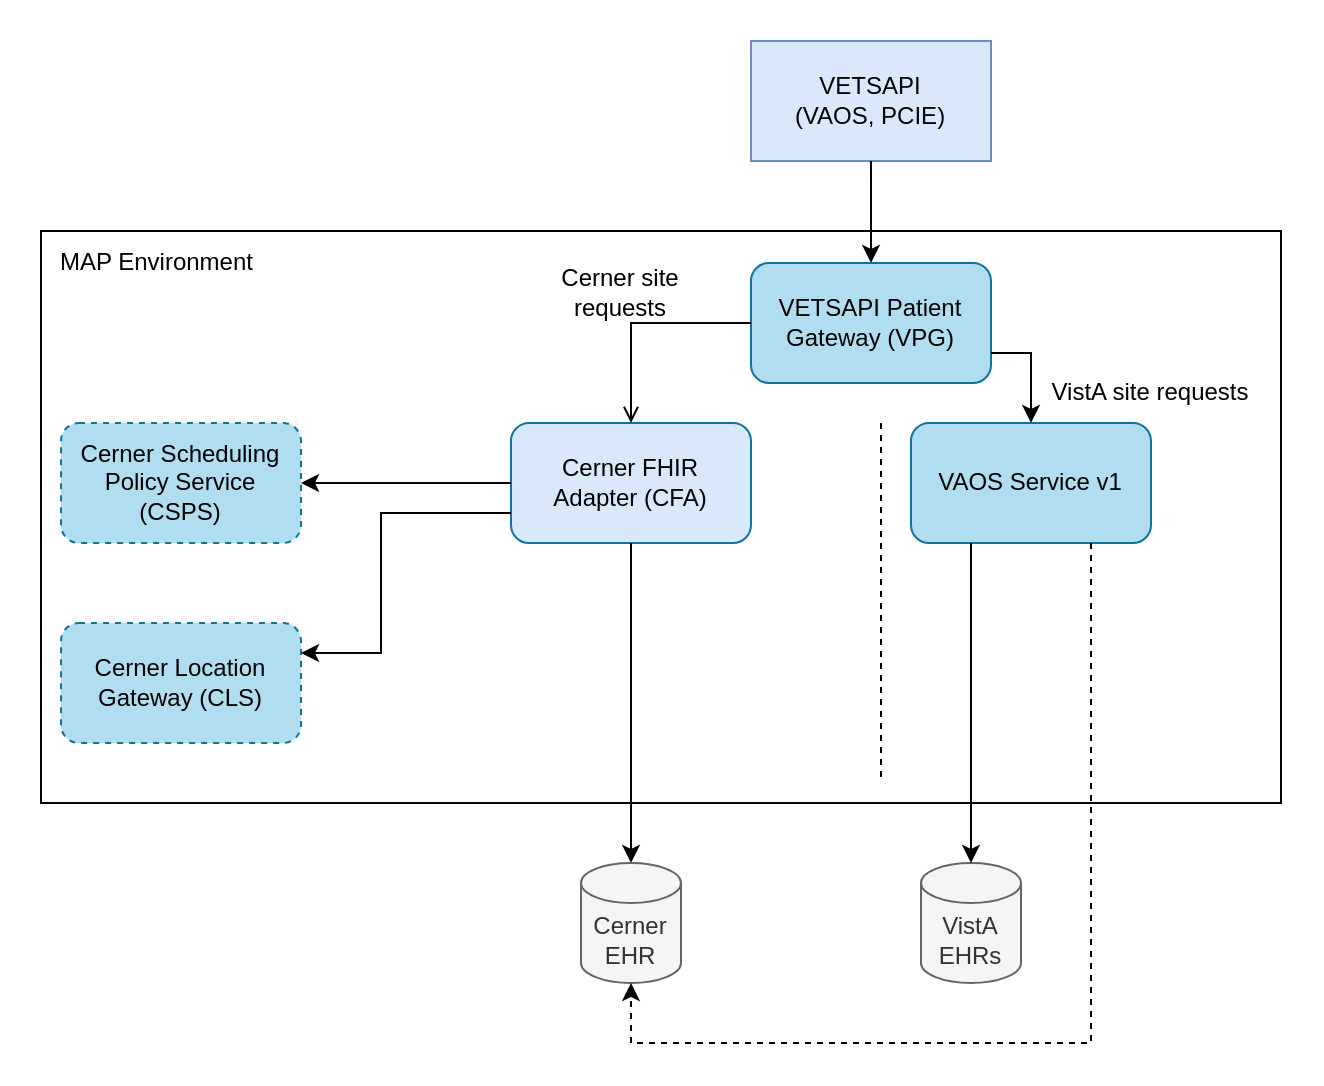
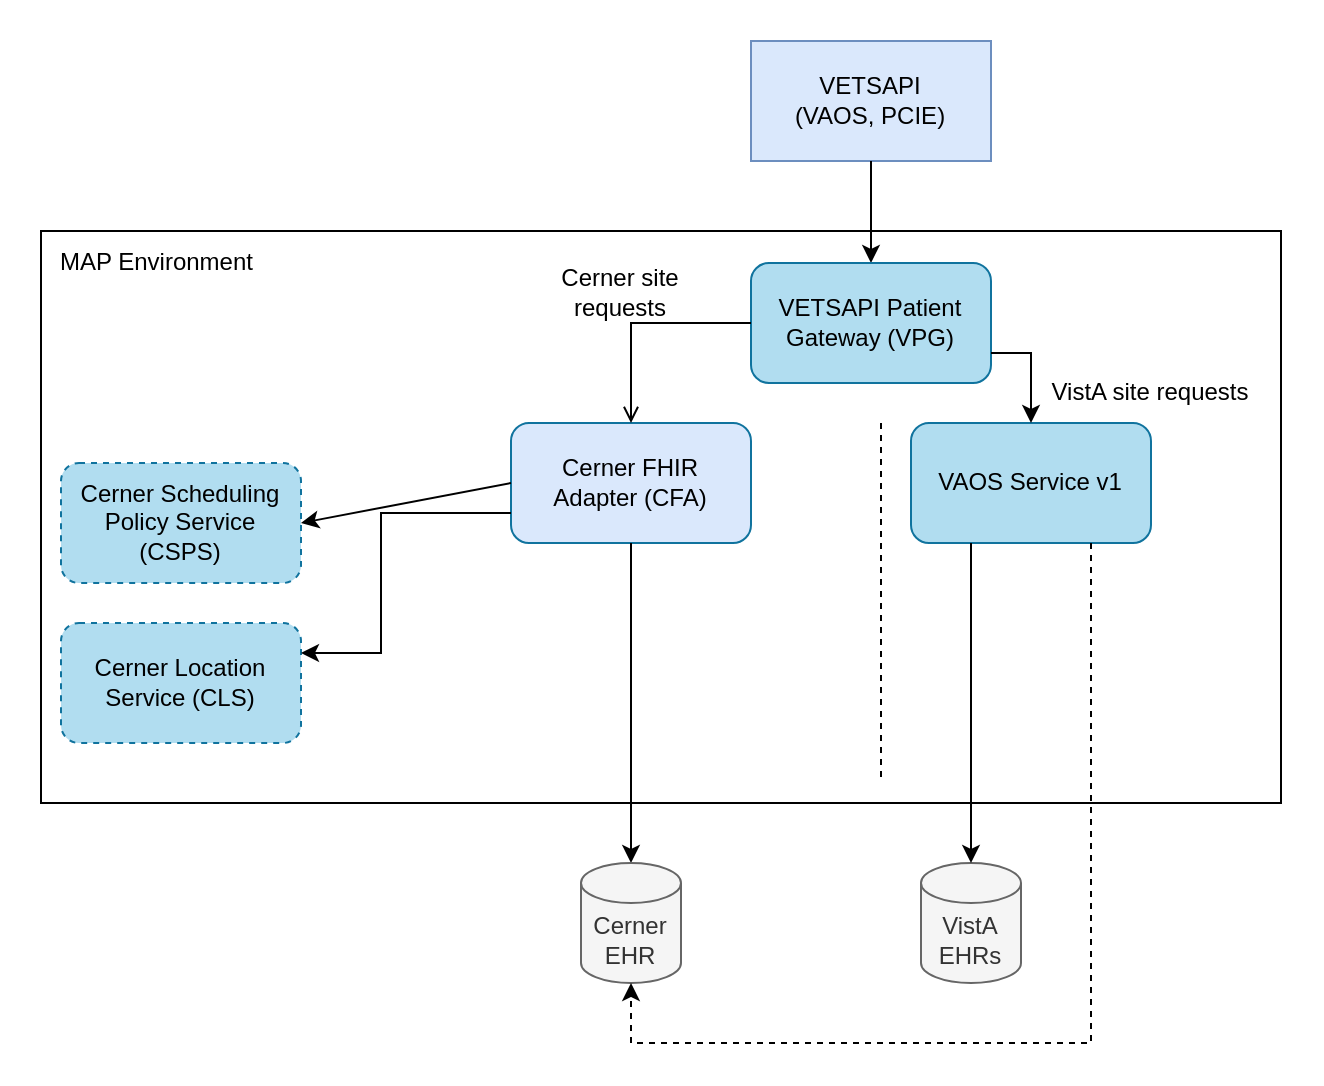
node "Cerner Scheduling Policy Service (CSPS)": moved (181, 483) -> (181, 523)
node "Cerner Location Gateway (CLS)": label "Cerner Location Gateway (CLS)" -> "Cerner Location Service (CLS)"
